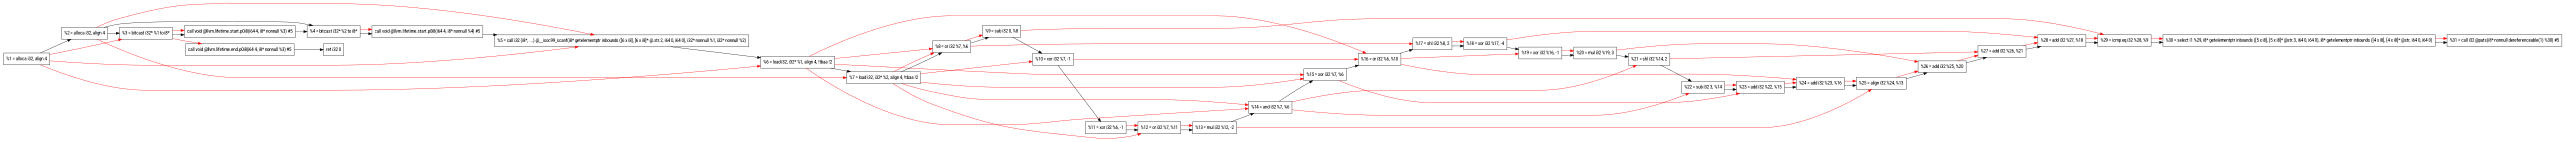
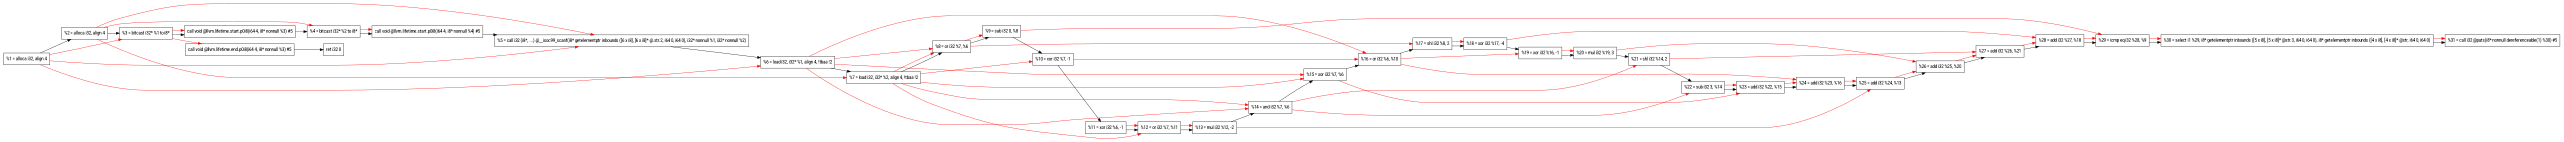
edge "%2 = alloca i32, align 4" -> "%4 = bitcast i32* %2 to i8*": color black -> red
node "%25 = align i32 %24, %13": label "%25 = align i32 %24, %13" -> "%25 = add i32 %24, %13"
